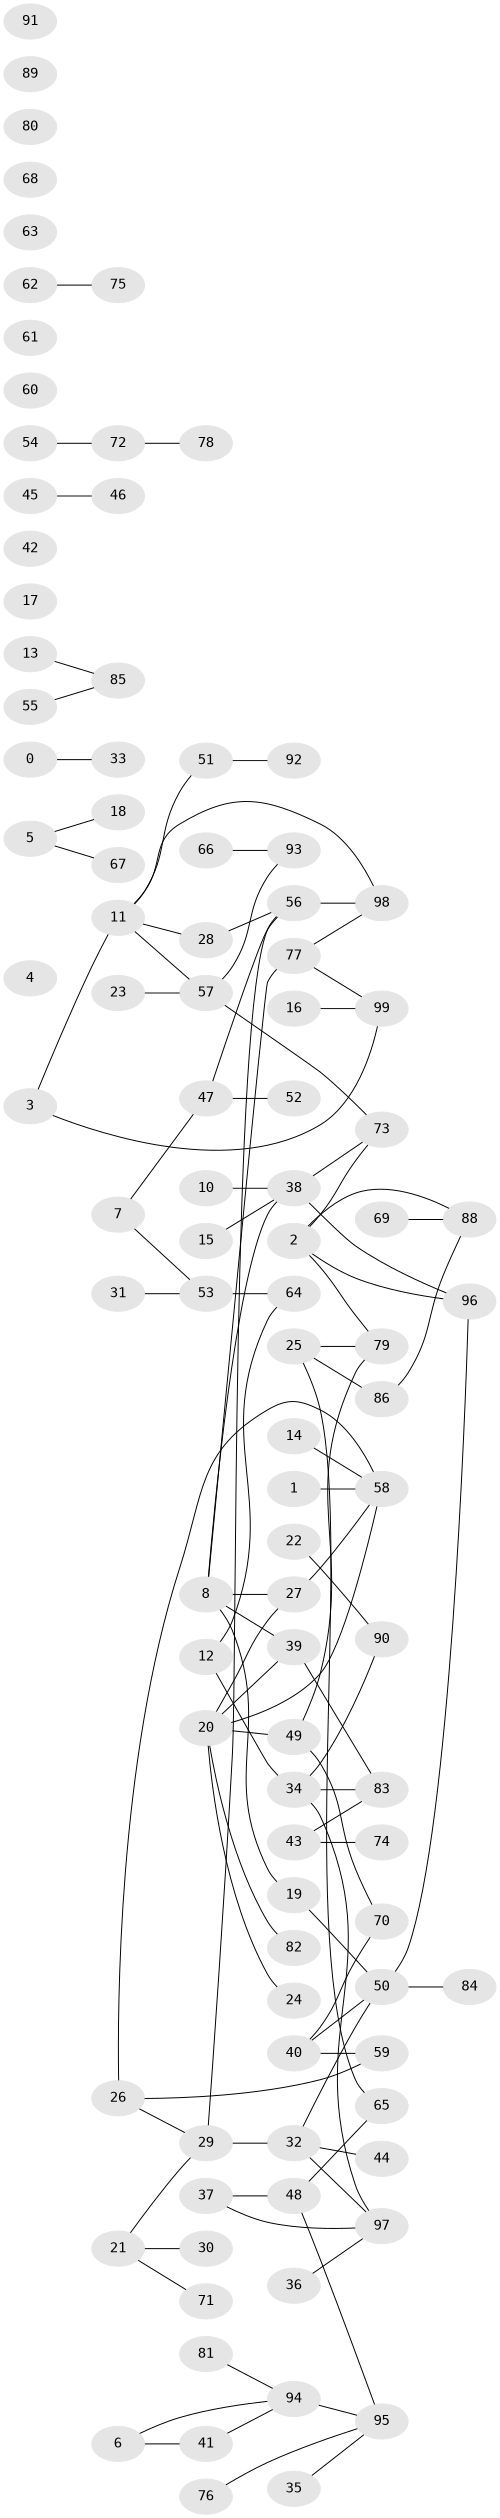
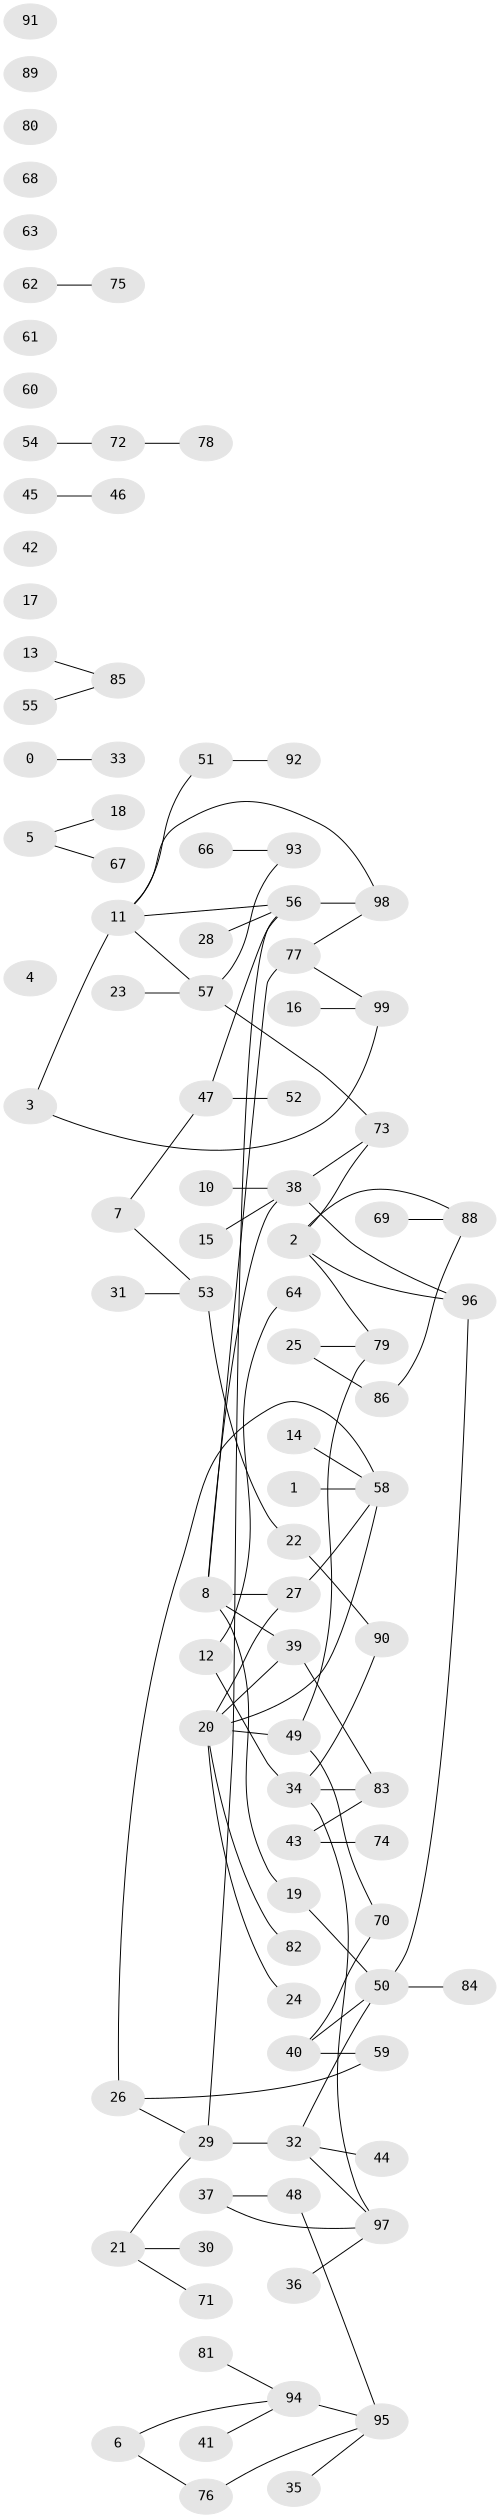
edge "11" -- "28": now "11" -- "56"
edge "53" -- "64": now "53" -- "22"
node "65": removed
edge "6" -- "41": now "6" -- "76"
